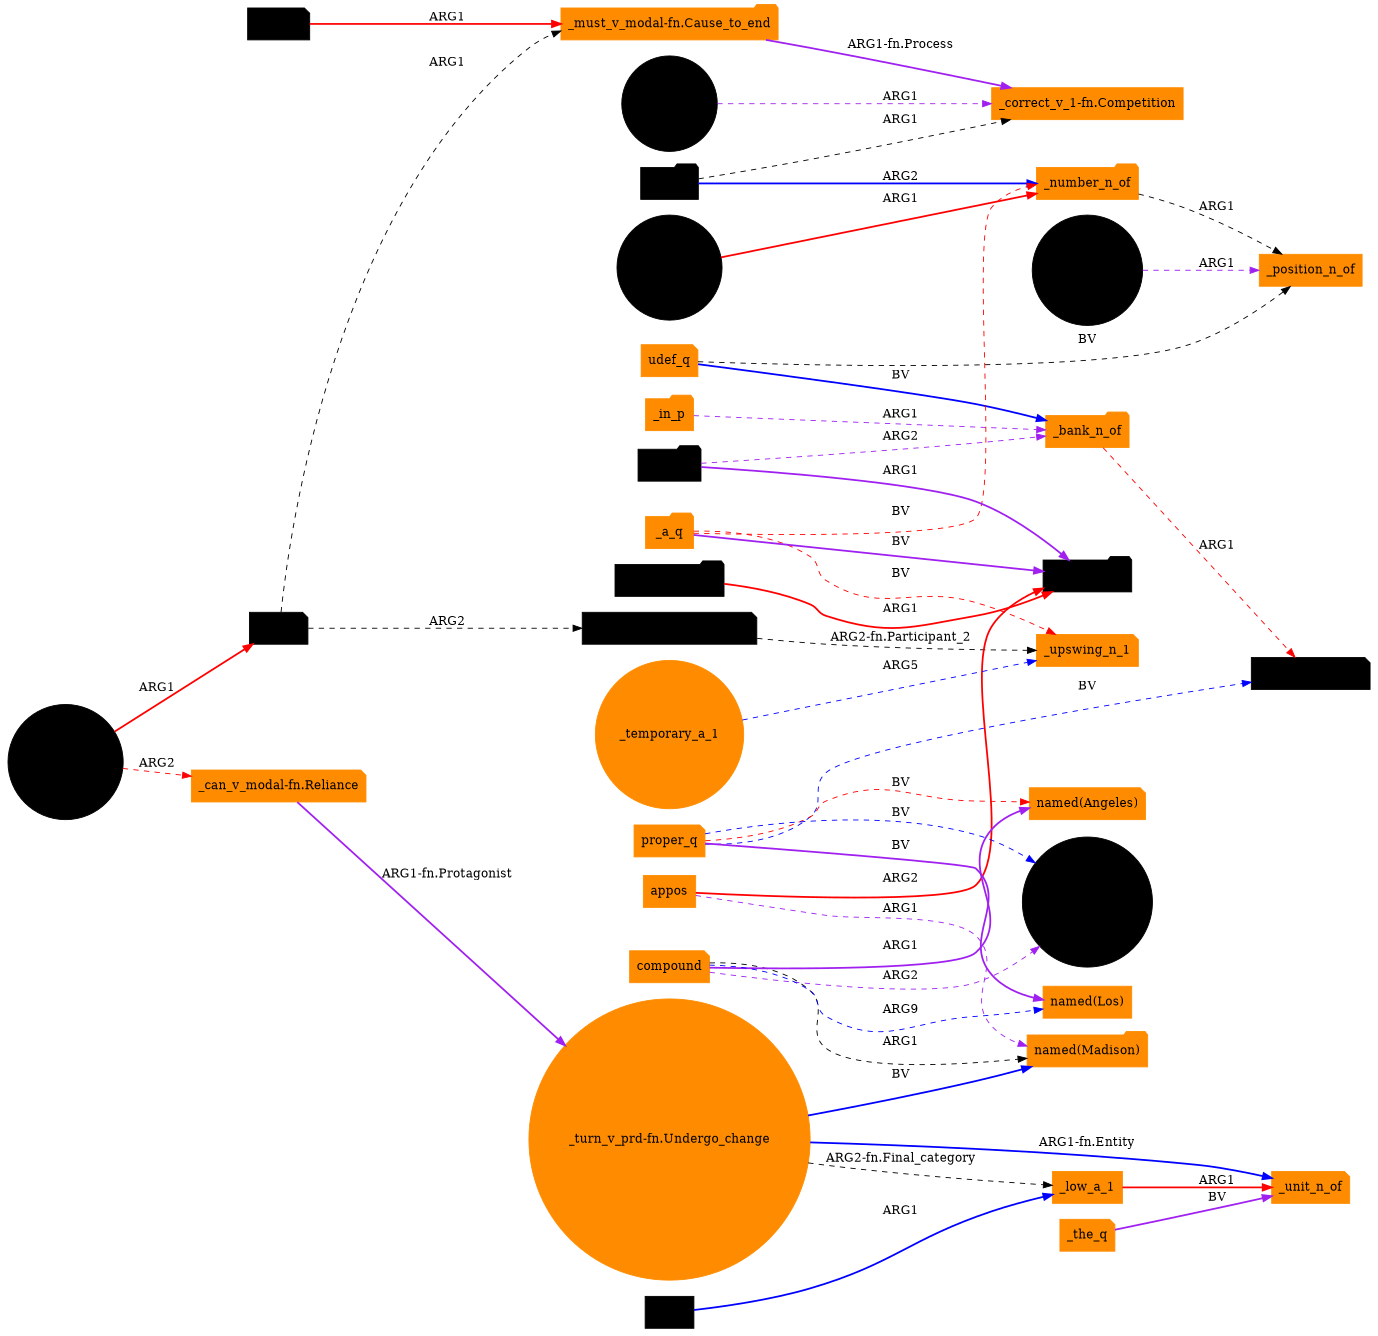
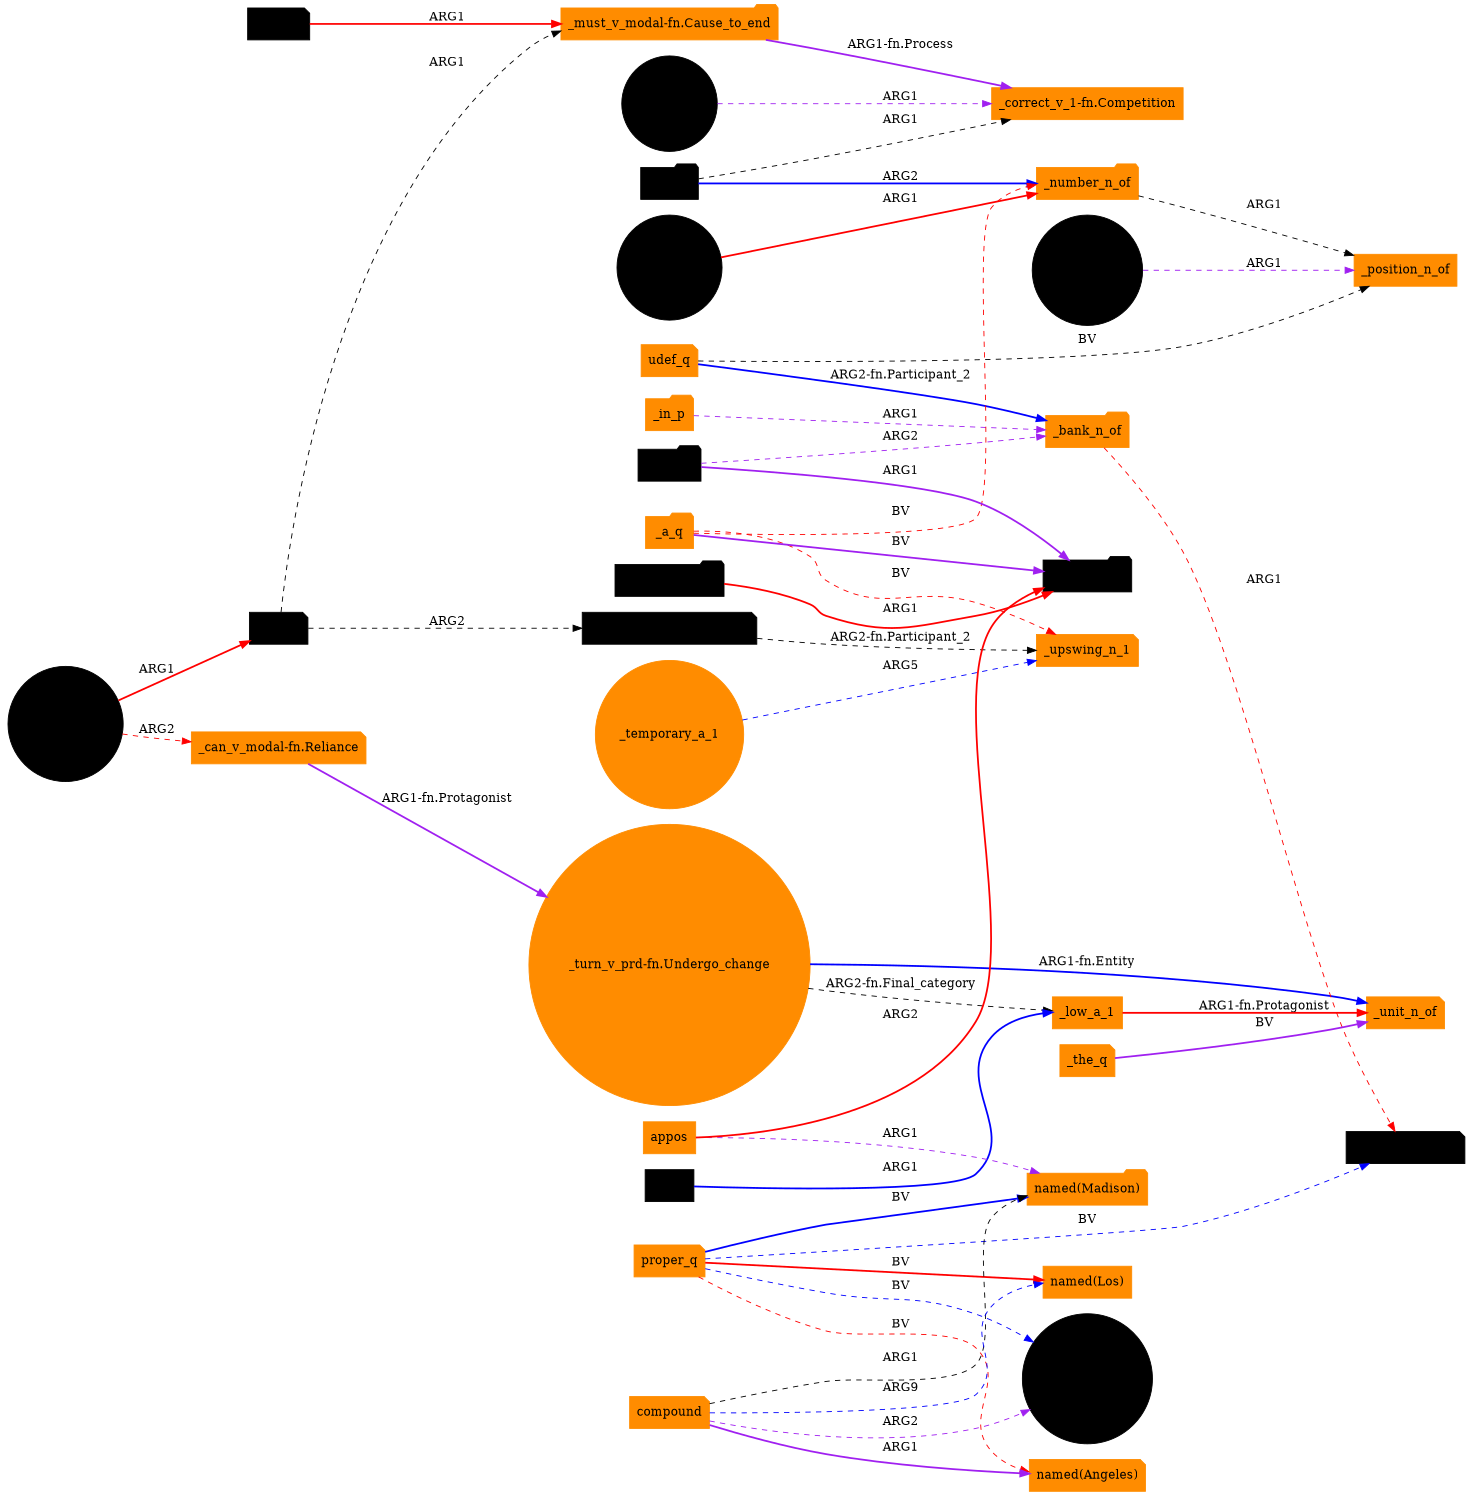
edge "udef_q" -> "_bank_n_of": label "BV" -> "ARG2-fn.Participant_2"
edge "proper_q" -> "named(Los)": color purple -> red
edge "_turn_v_prd-fn.Undergo_change" -> "named(Madison)": now "proper_q" -> "named(Madison)"
edge "_low_a_1" -> "_unit_n_of": label "ARG1" -> "ARG1-fn.Protagonist"
